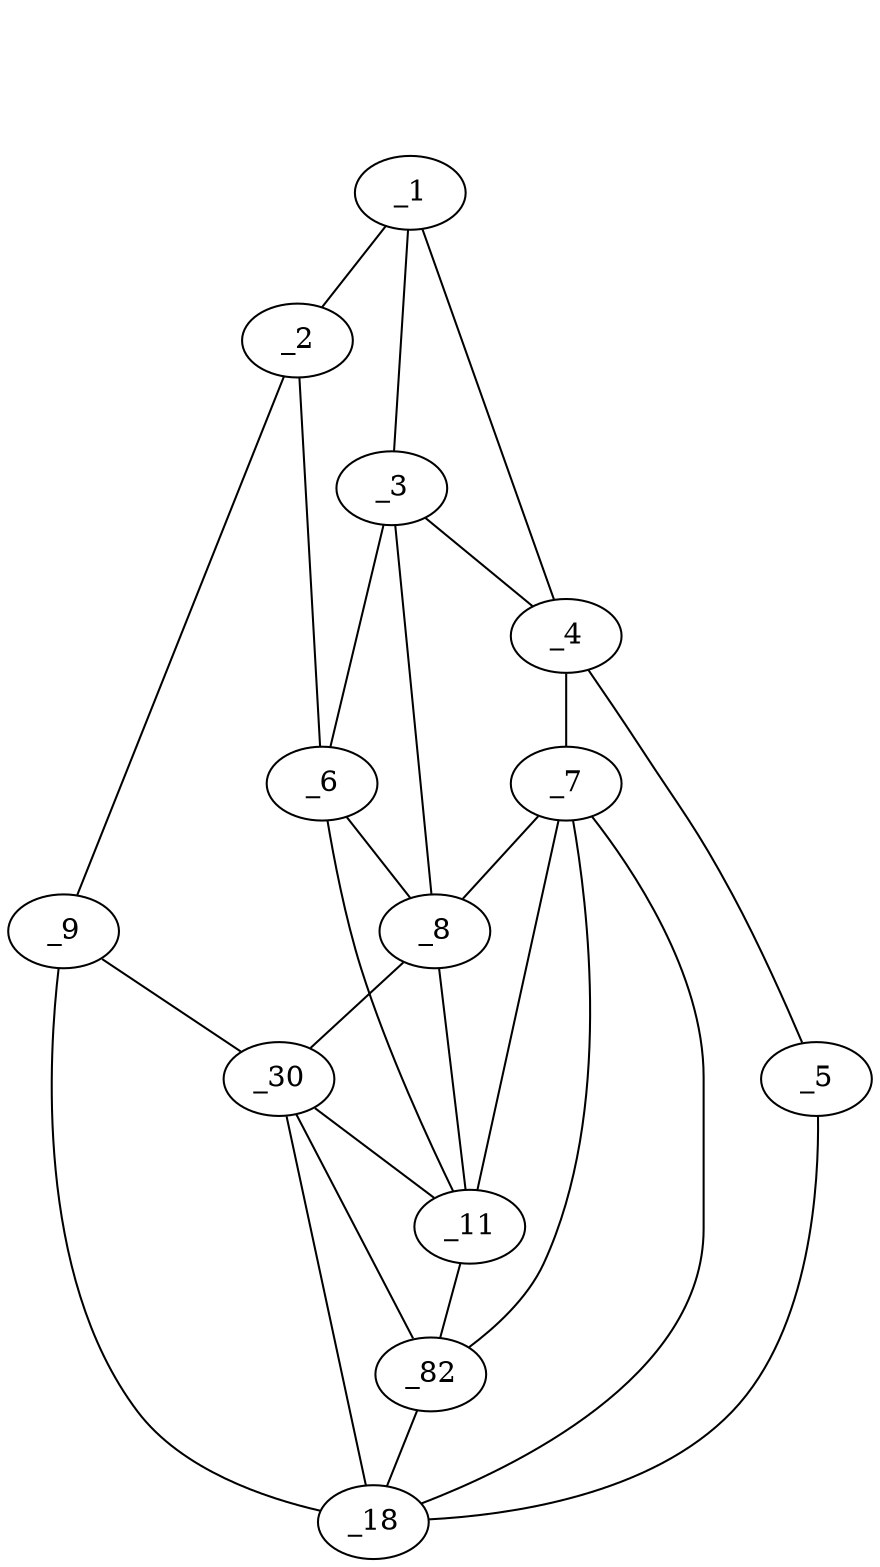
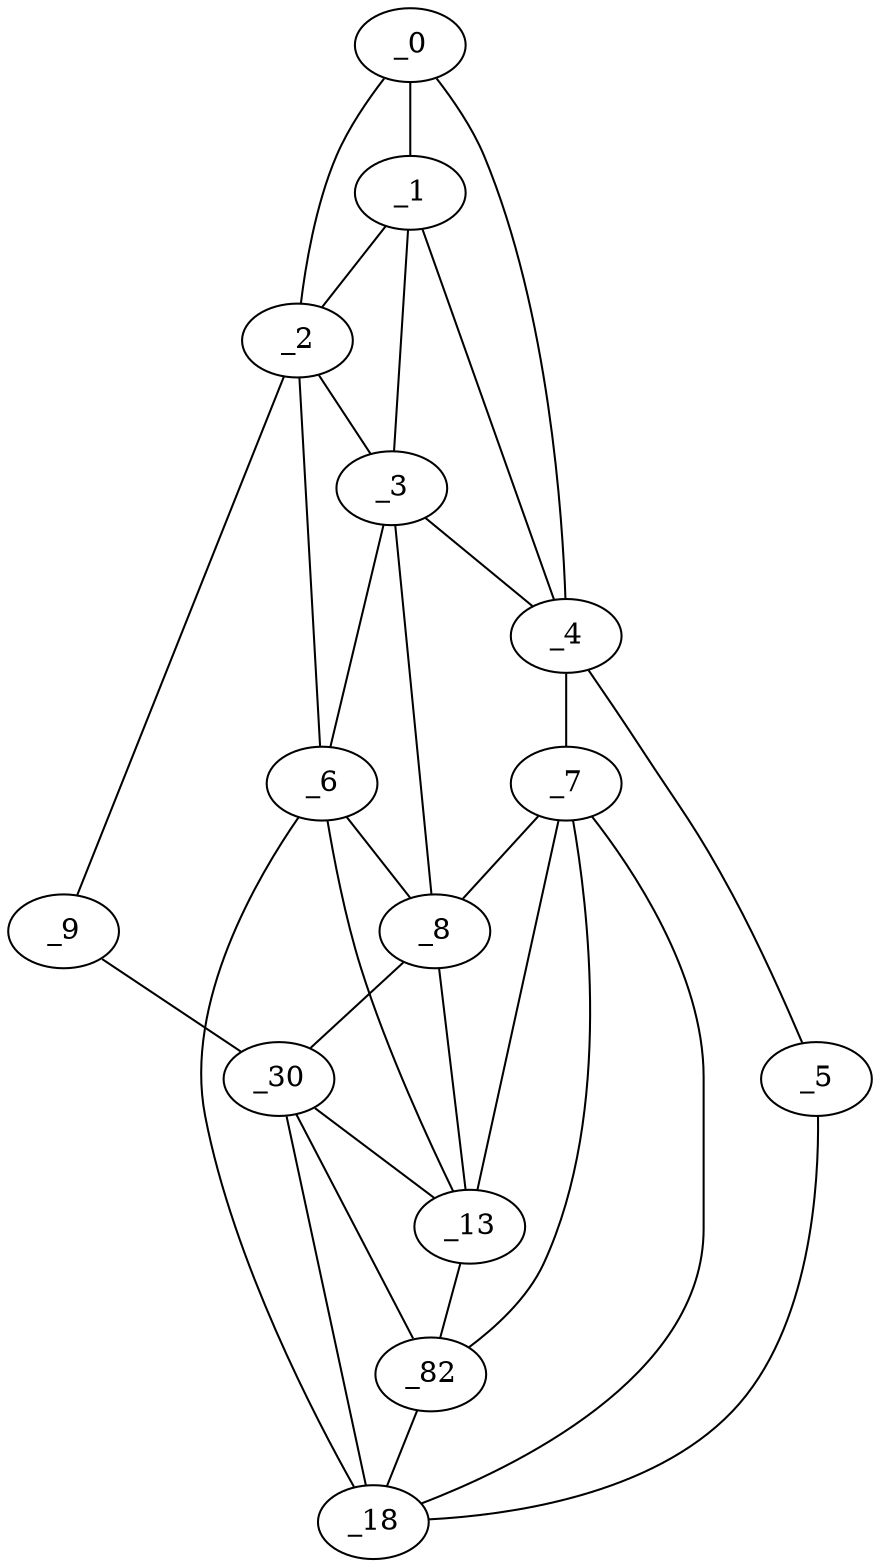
node "_0": added
edge "_2" -- "_3": added
node "_11": label "_11" -> "_13"
edge "_9" -- "_18": now "_6" -- "_18"
